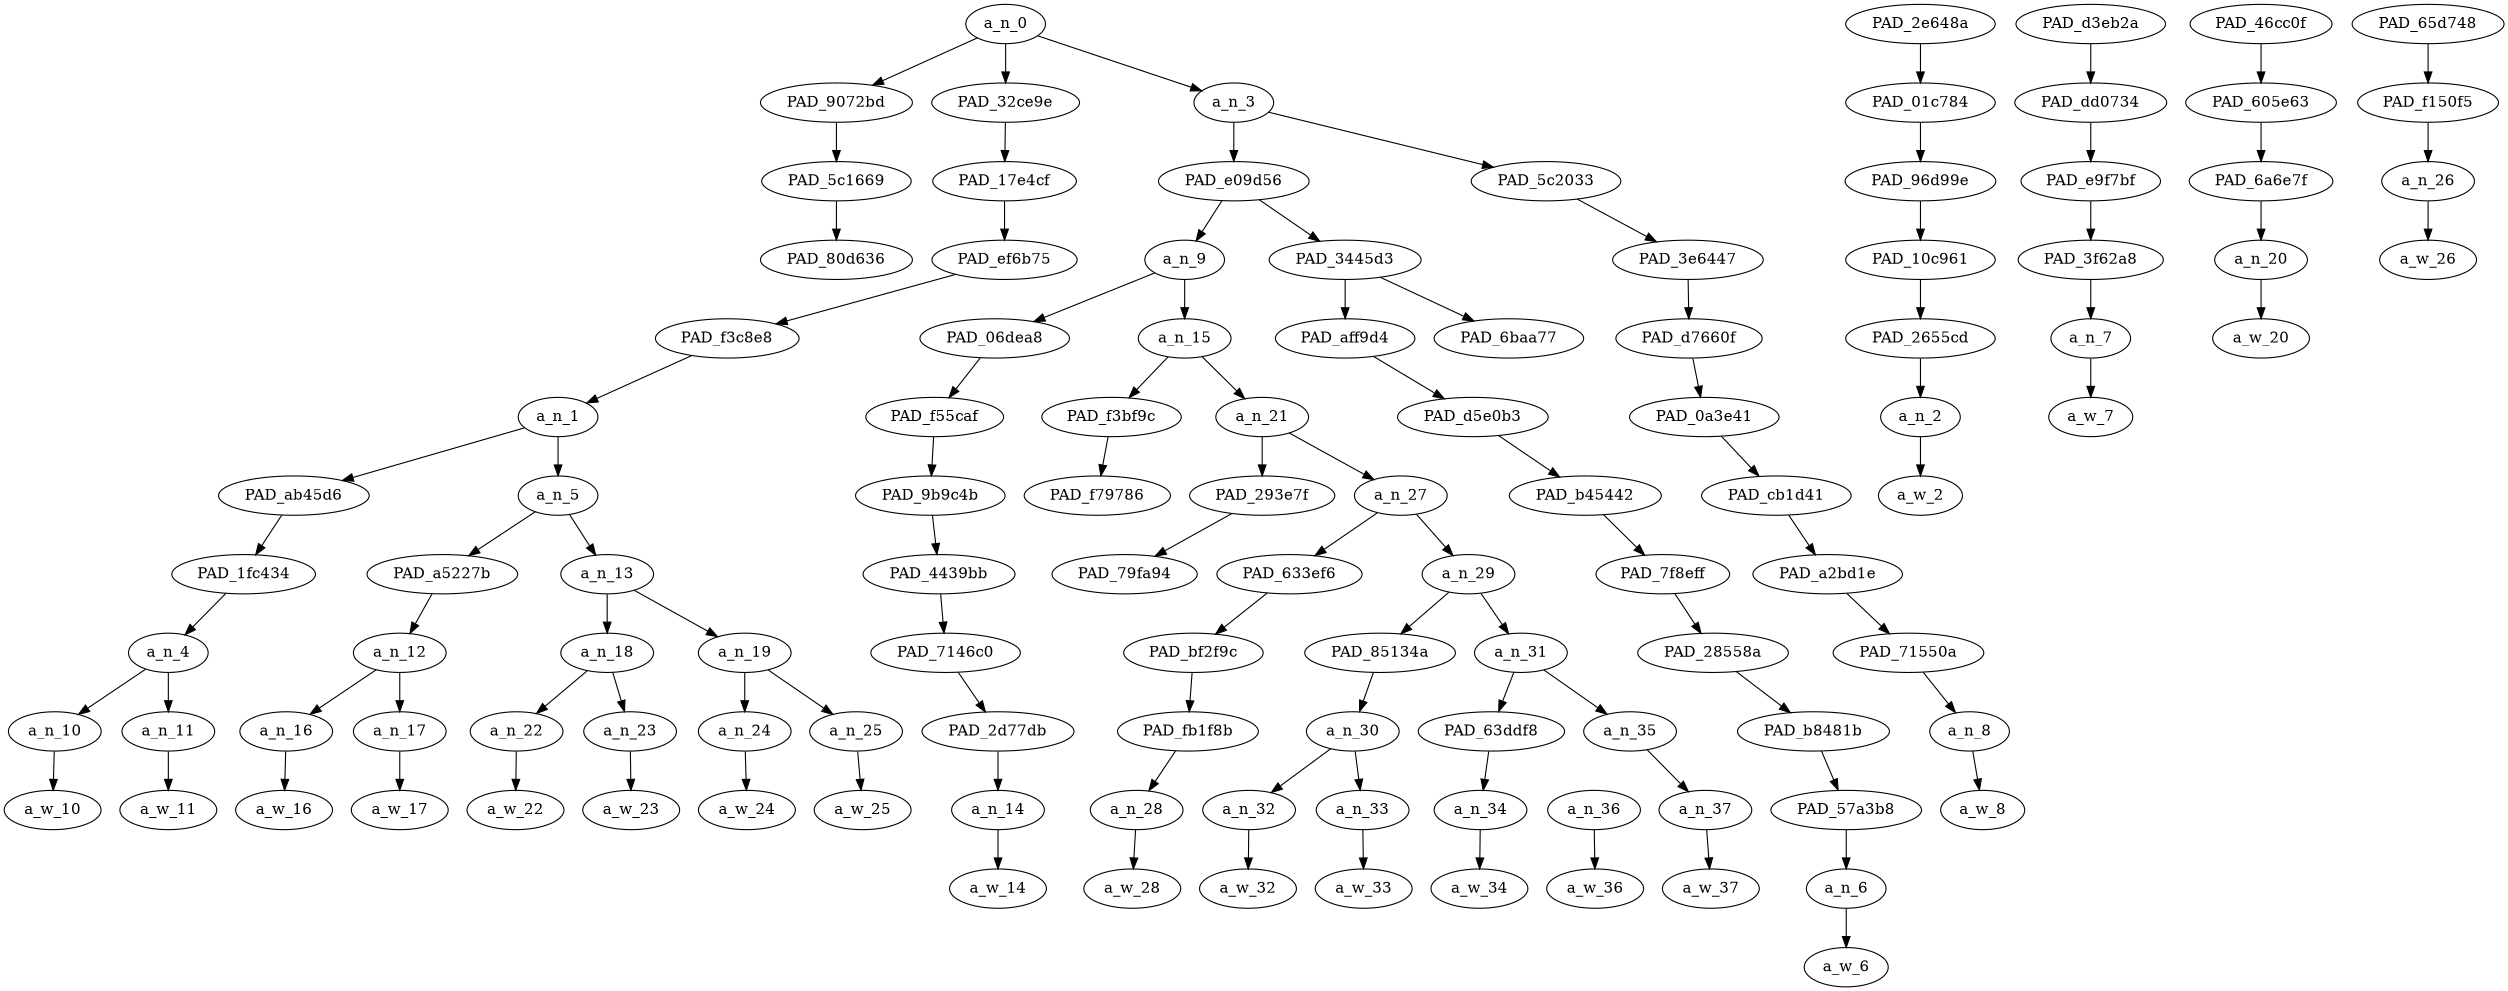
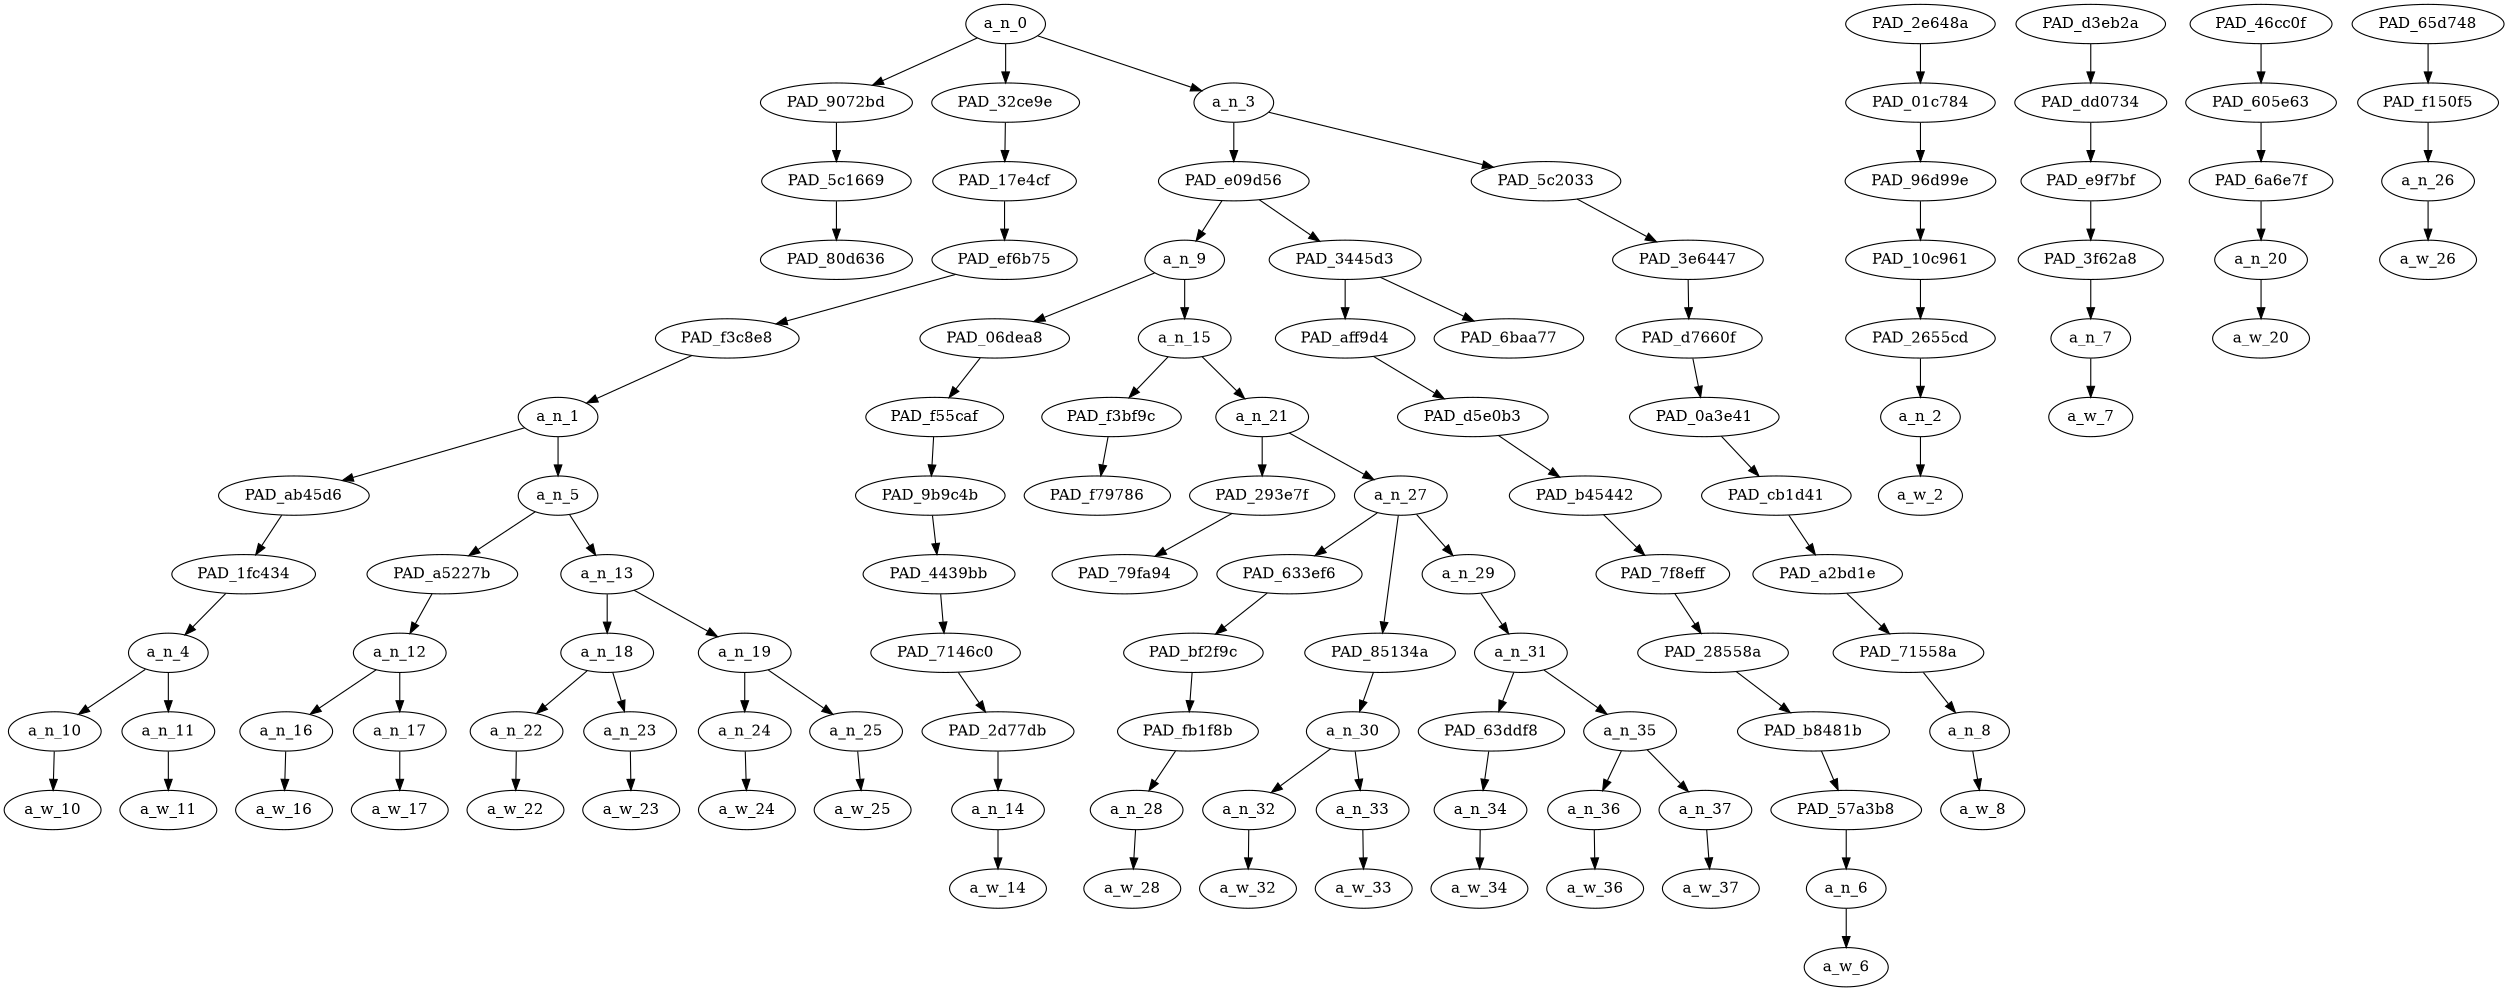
edge "a_n_29" -> "PAD_85134a": now "a_n_27" -> "PAD_85134a"
node "PAD_71550a": label "PAD_71550a" -> "PAD_71558a"
edge "a_n_35" -> "a_n_36": added
